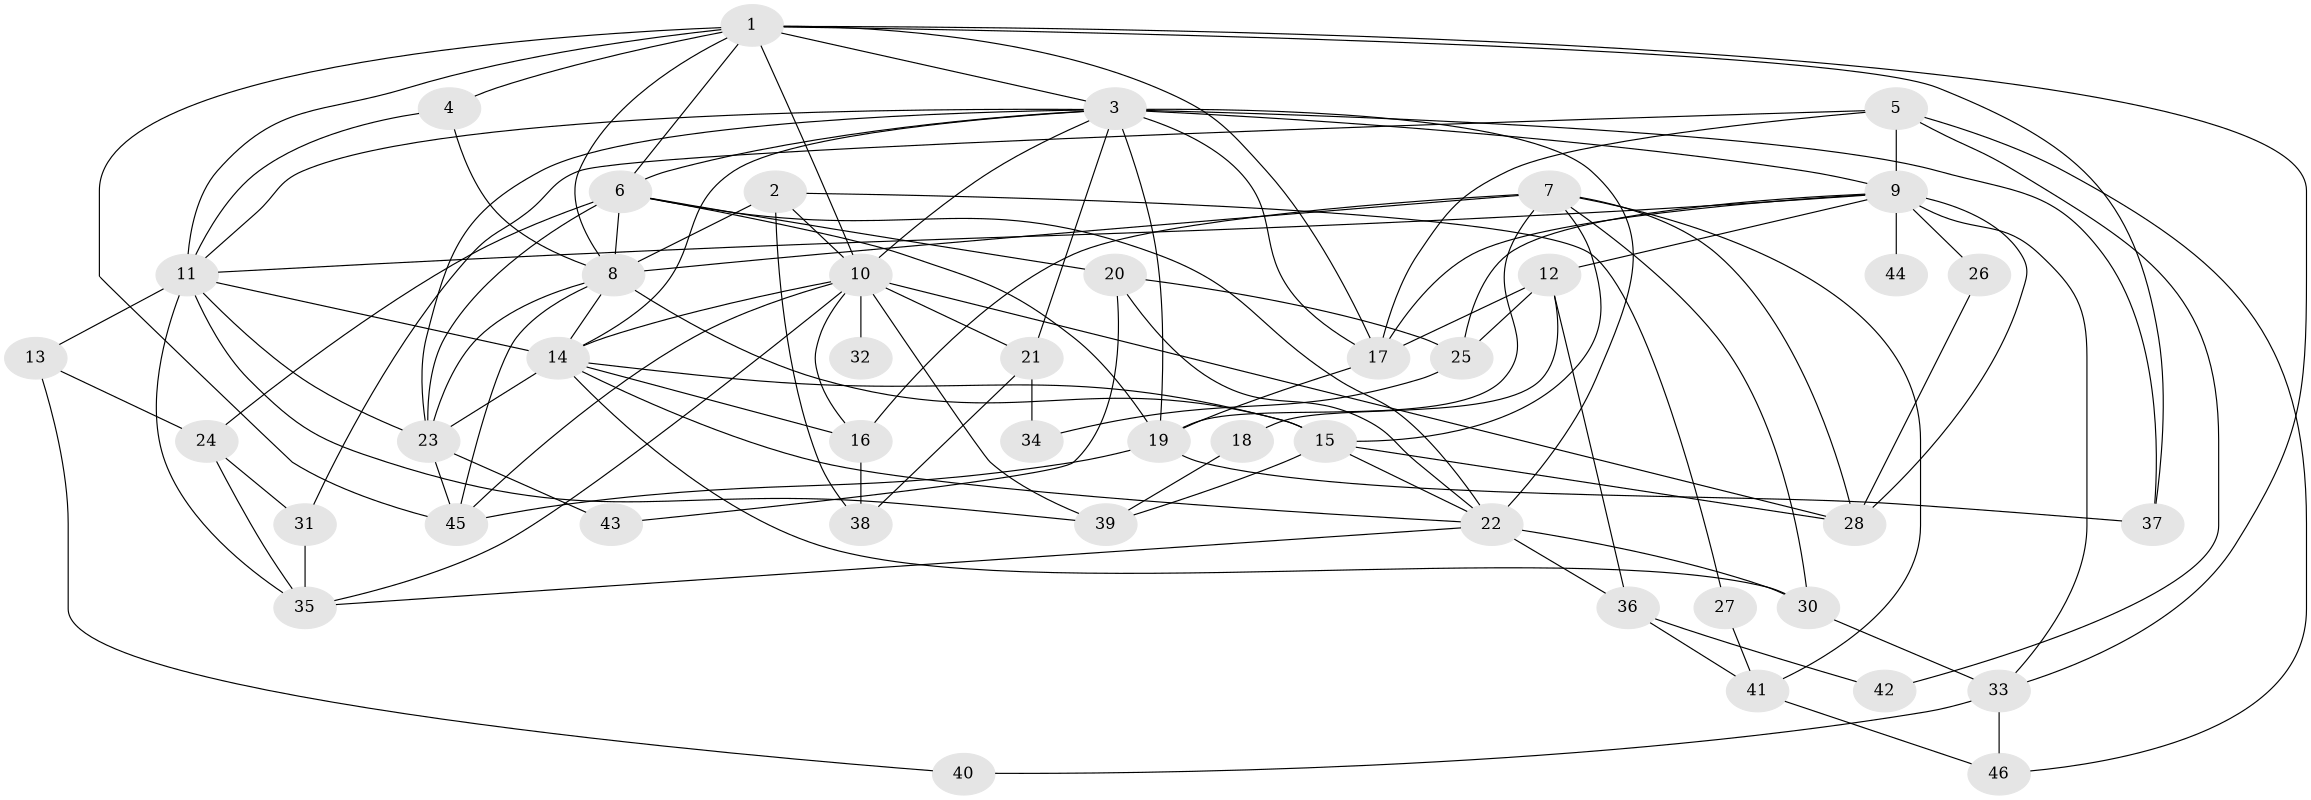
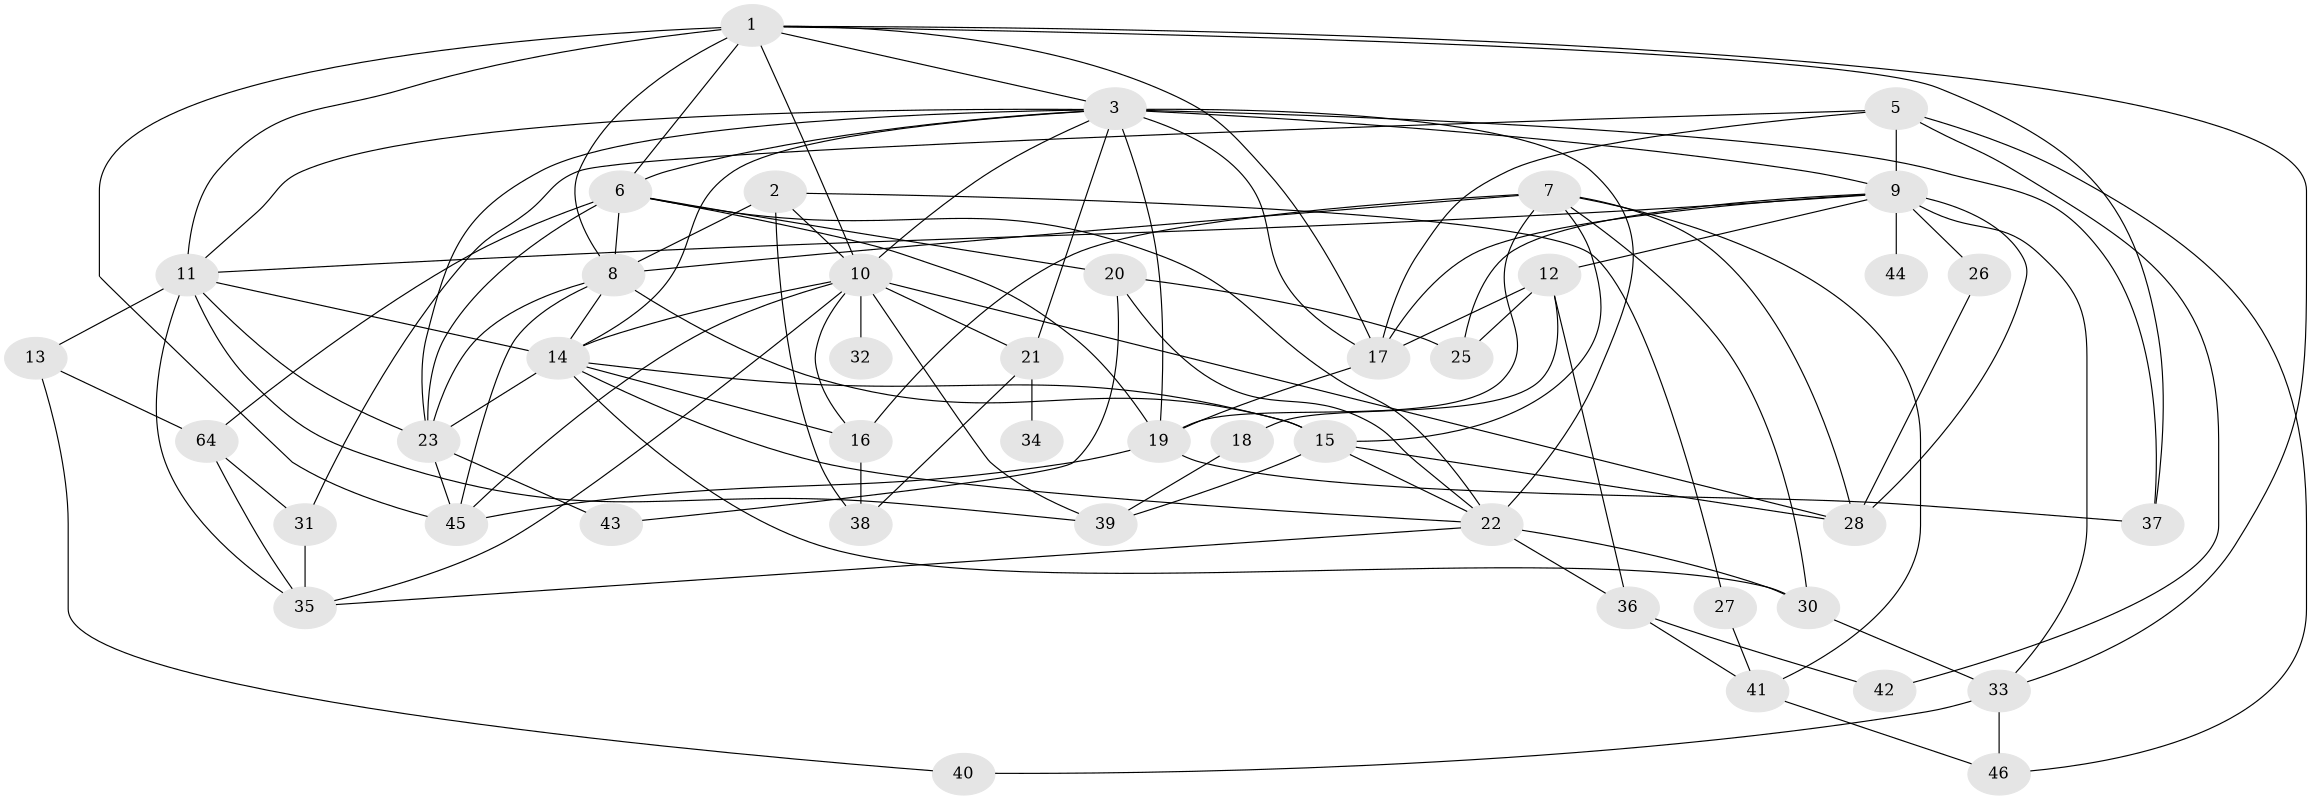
node "4": removed
edge "25" -- "34": removed
node "24": label "24" -> "64"
